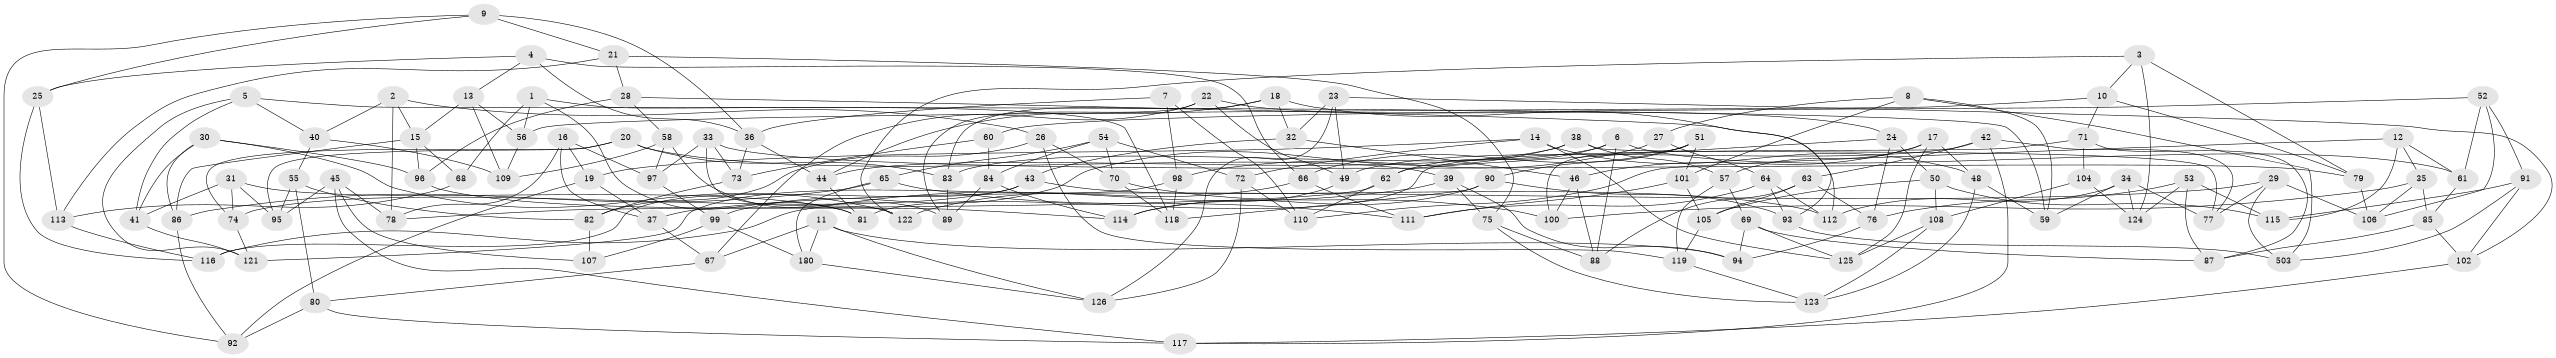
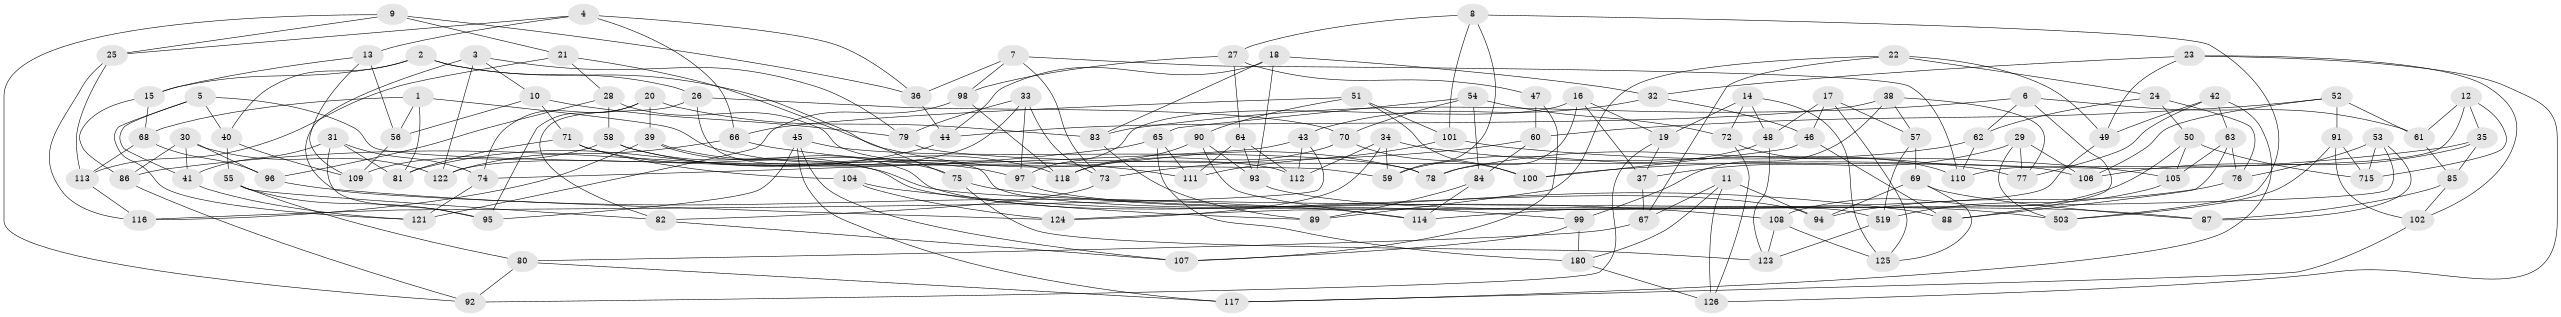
node "47": added
edge "36" -- "73": now "7" -- "73"
edge "15" -- "96": now "68" -- "96"
node "115": label "115" -> "715"
node "119": label "119" -> "519"
